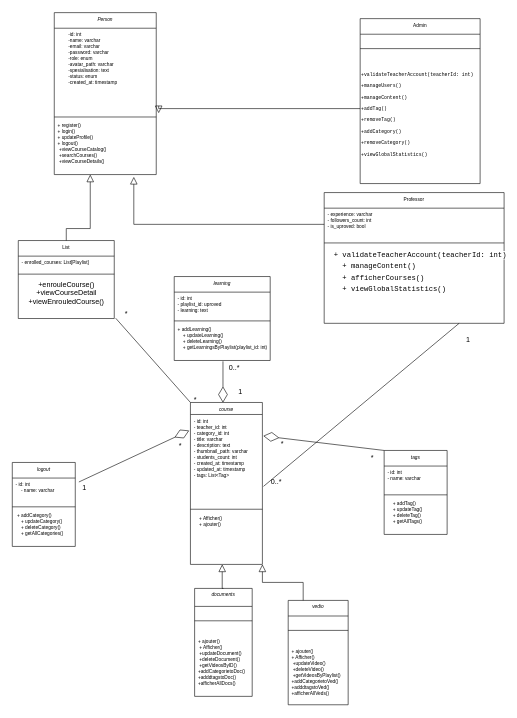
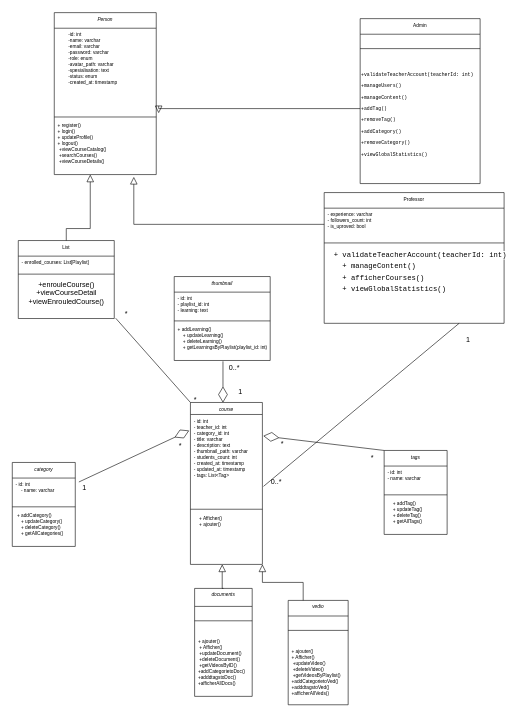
node "learning": label "learning" -> "thumbnail"
node "- id: int - playlist_id: uproved - learning: text": label "- id: int - playlist_id: uproved - learning: text" -> "- id: int - playlist_id: int - learning: text"
node "logout": label "logout" -> "category"
